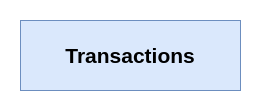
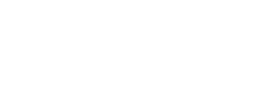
node "Transactions": removed
